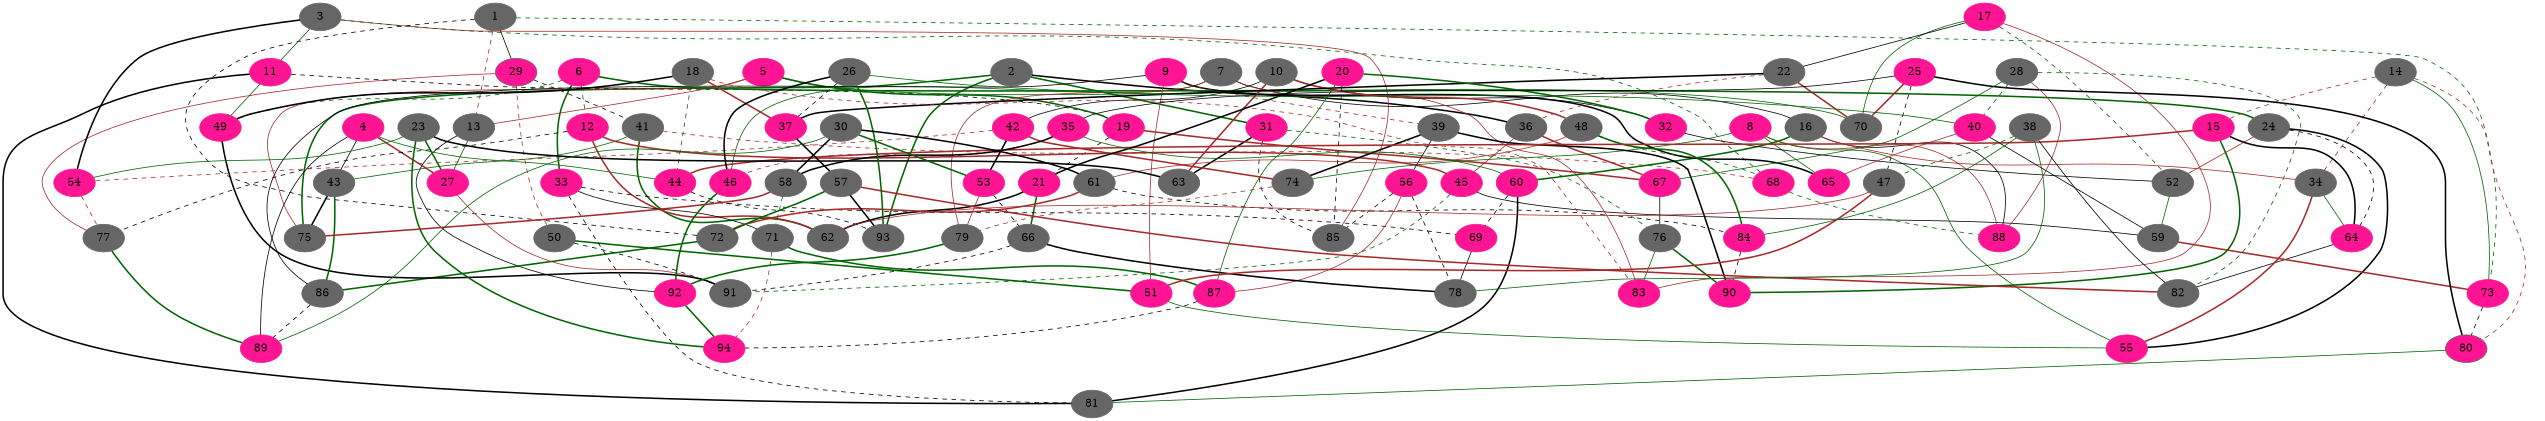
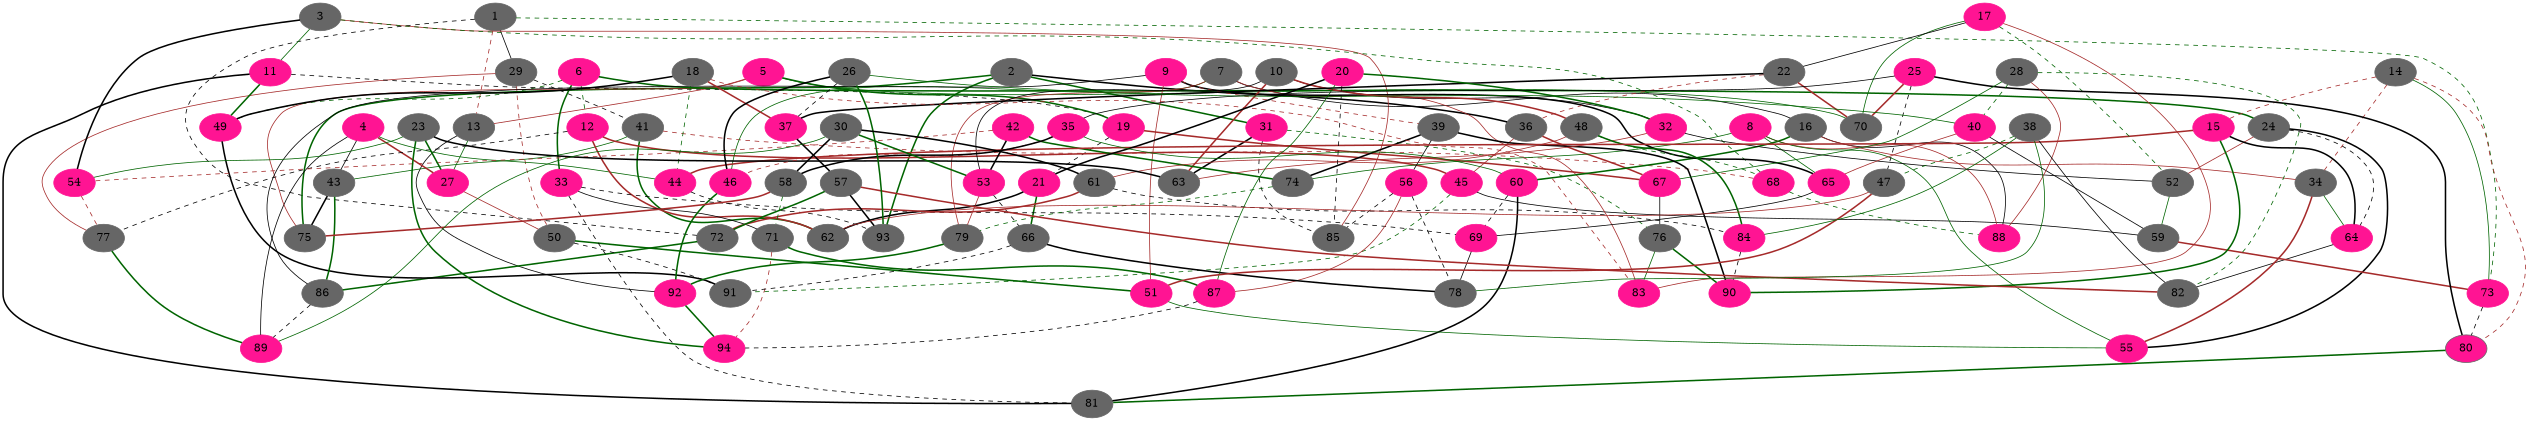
node "29": fillcolor deeppink -> gray40
edge "10" -- "42": now "10" -- "53"
edge "11" -- "49": style solid -> bold
edge "32" -- "63": added
edge "42" -- "74": color brown -> darkgreen
edge "74" -- "79": color brown -> darkgreen
edge "65" -- "69": added
edge "27" -- "91": now "27" -- "50"
edge "80" -- "81": style solid -> bold
